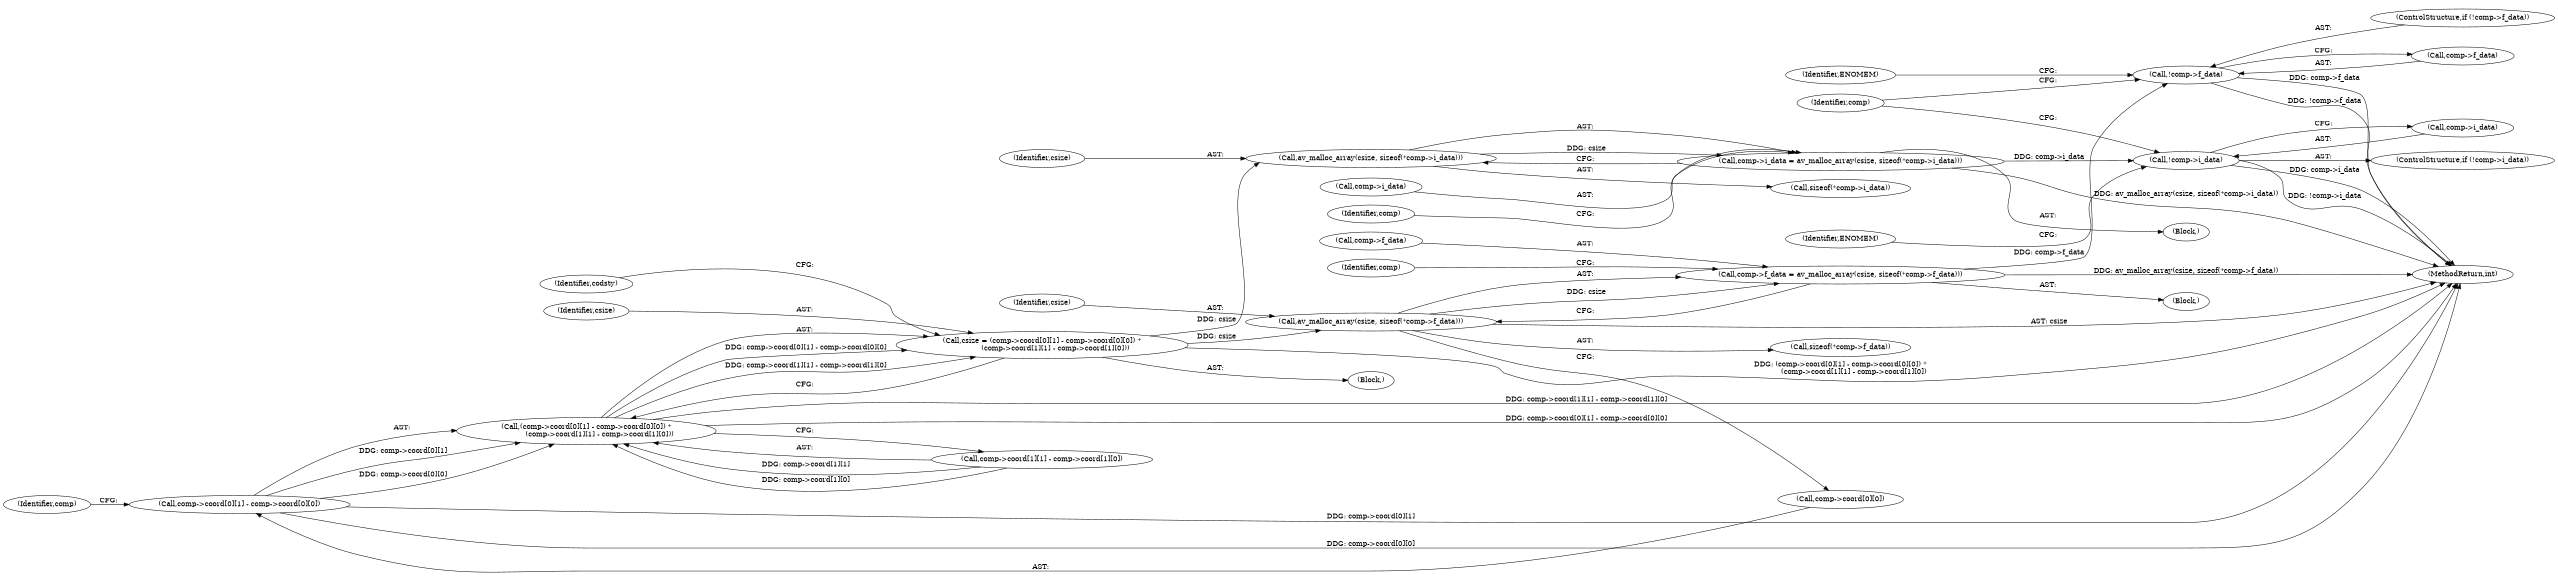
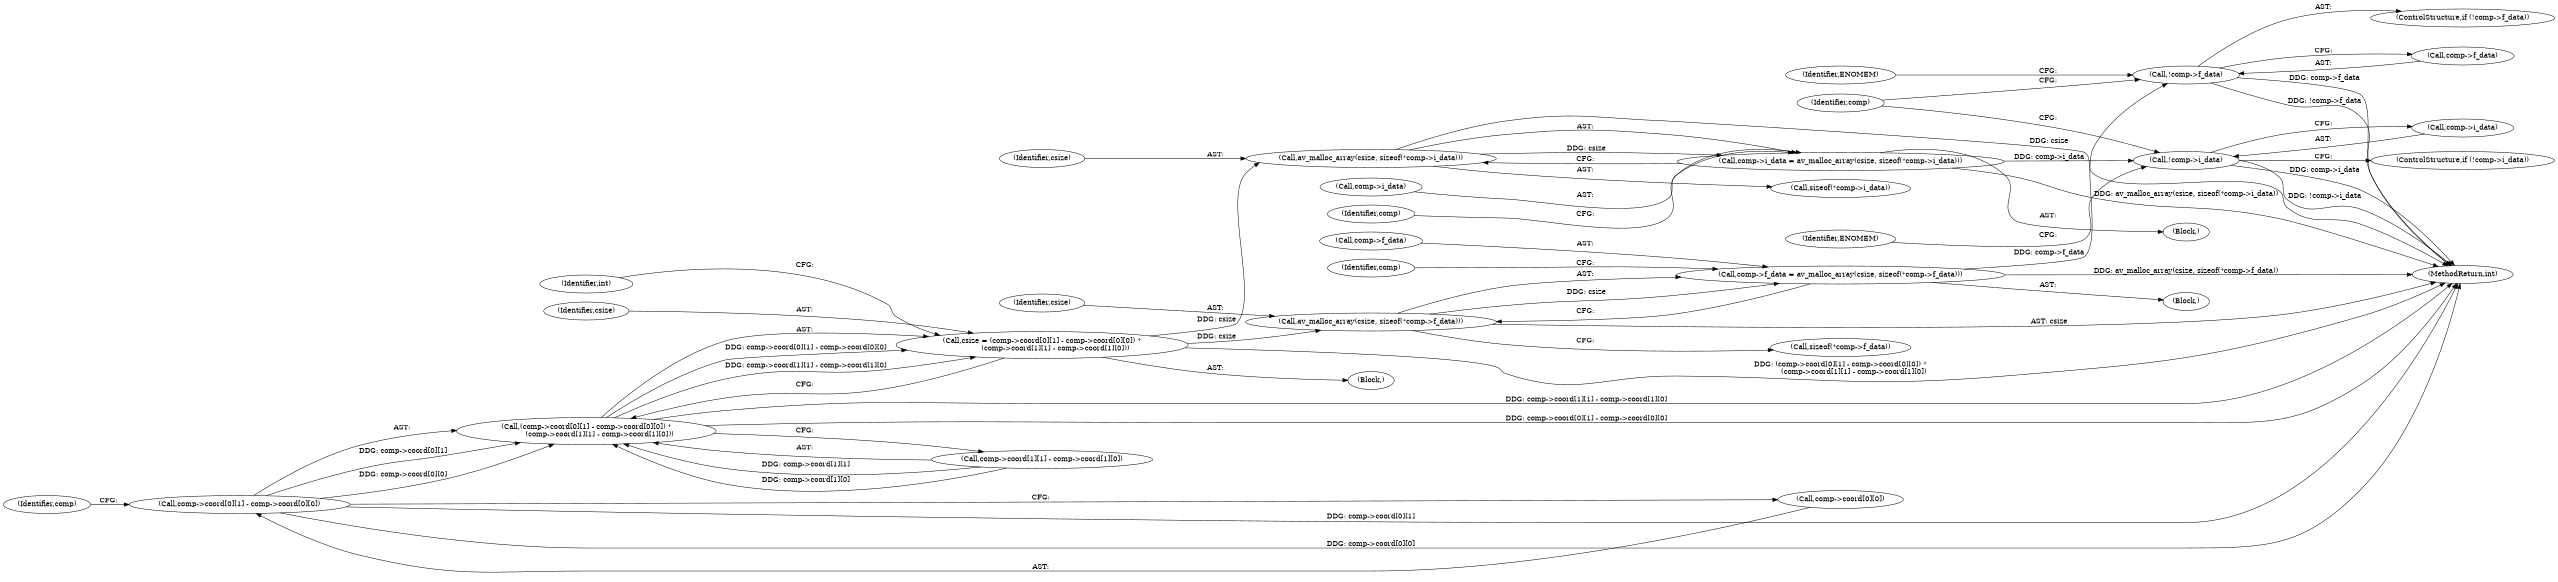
edge "(ControlStructure,if (!comp->f_data))" -> "(Call,!comp->f_data)": reversed
edge "(Call,av_malloc_array(csize, sizeof(*comp->i_data)))" -> "(MethodReturn,int)": added, label "DDG: csize"
edge "(Call,!comp->i_data)" -> "(ControlStructure,if (!comp->i_data))": label "AST: " -> "CFG: "
node "(Identifier,codsty)": label "(Identifier,codsty)" -> "(Identifier,int)"
edge "(Call,av_malloc_array(csize, sizeof(*comp->f_data)))" -> "(Call,sizeof(*comp->f_data))": label "AST: " -> "CFG: "
edge "(Call,av_malloc_array(csize, sizeof(*comp->f_data)))" -> "(Call,comp->coord[0][0])": now "(Call,comp->coord[0][1] - comp->coord[0][0])" -> "(Call,comp->coord[0][0])"
